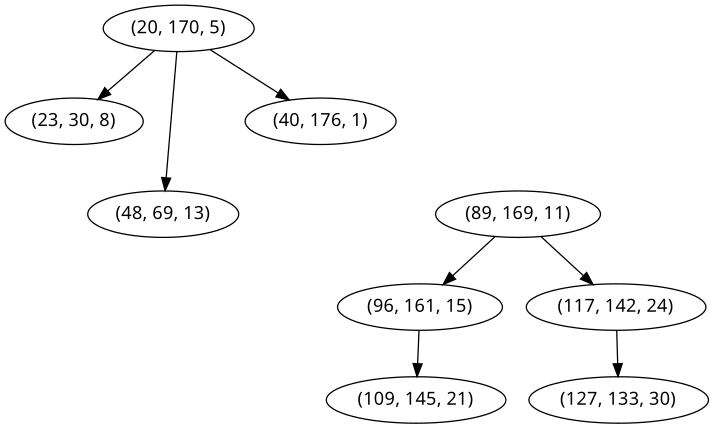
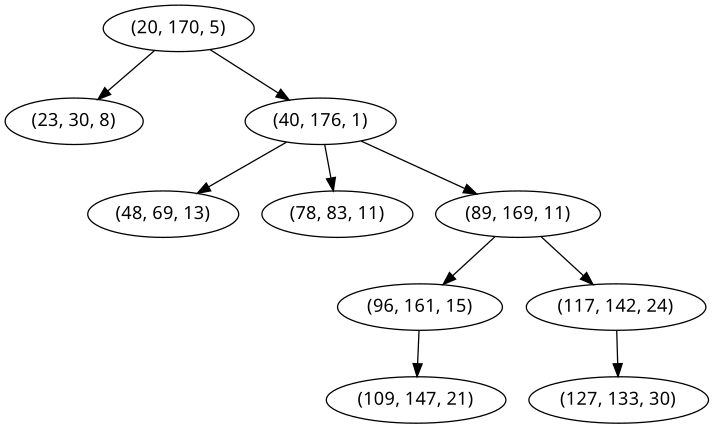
edge "(20, 170, 5)" -> "(48, 69, 13)": now "(40, 176, 1)" -> "(48, 69, 13)"
edge "(40, 176, 1)" -> "(89, 169, 11)": added
node "(78, 83, 11)": added
node "(109, 145, 21)": label "(109, 145, 21)" -> "(109, 147, 21)"
